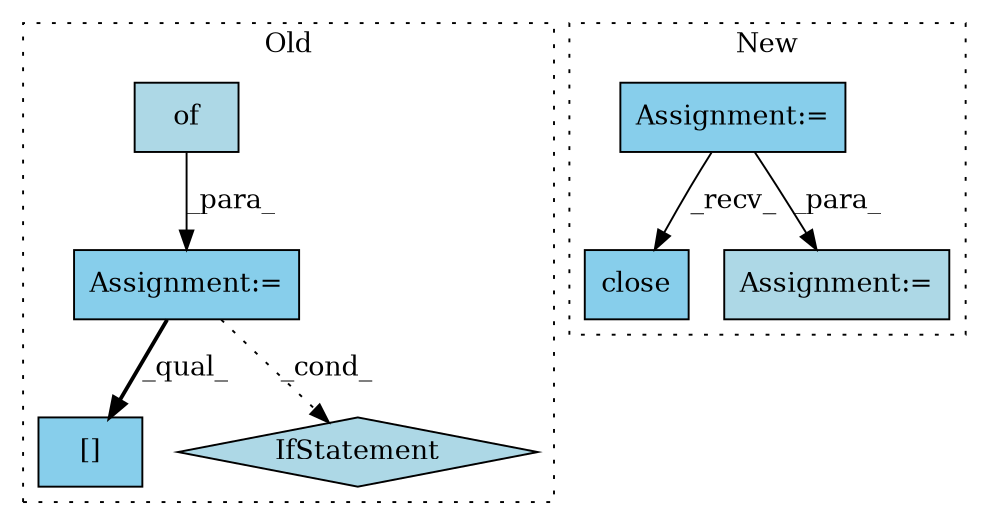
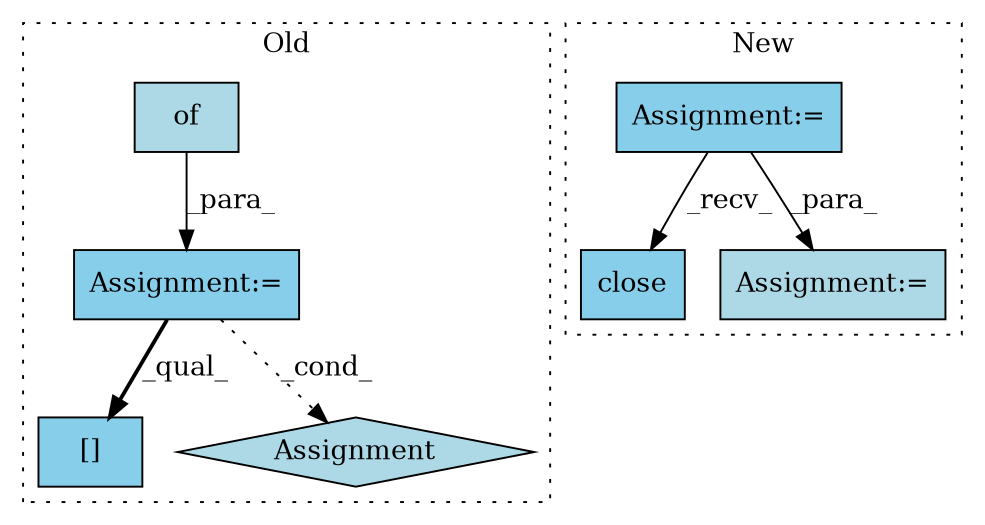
node "IfStatement": label "IfStatement" -> "Assignment"
